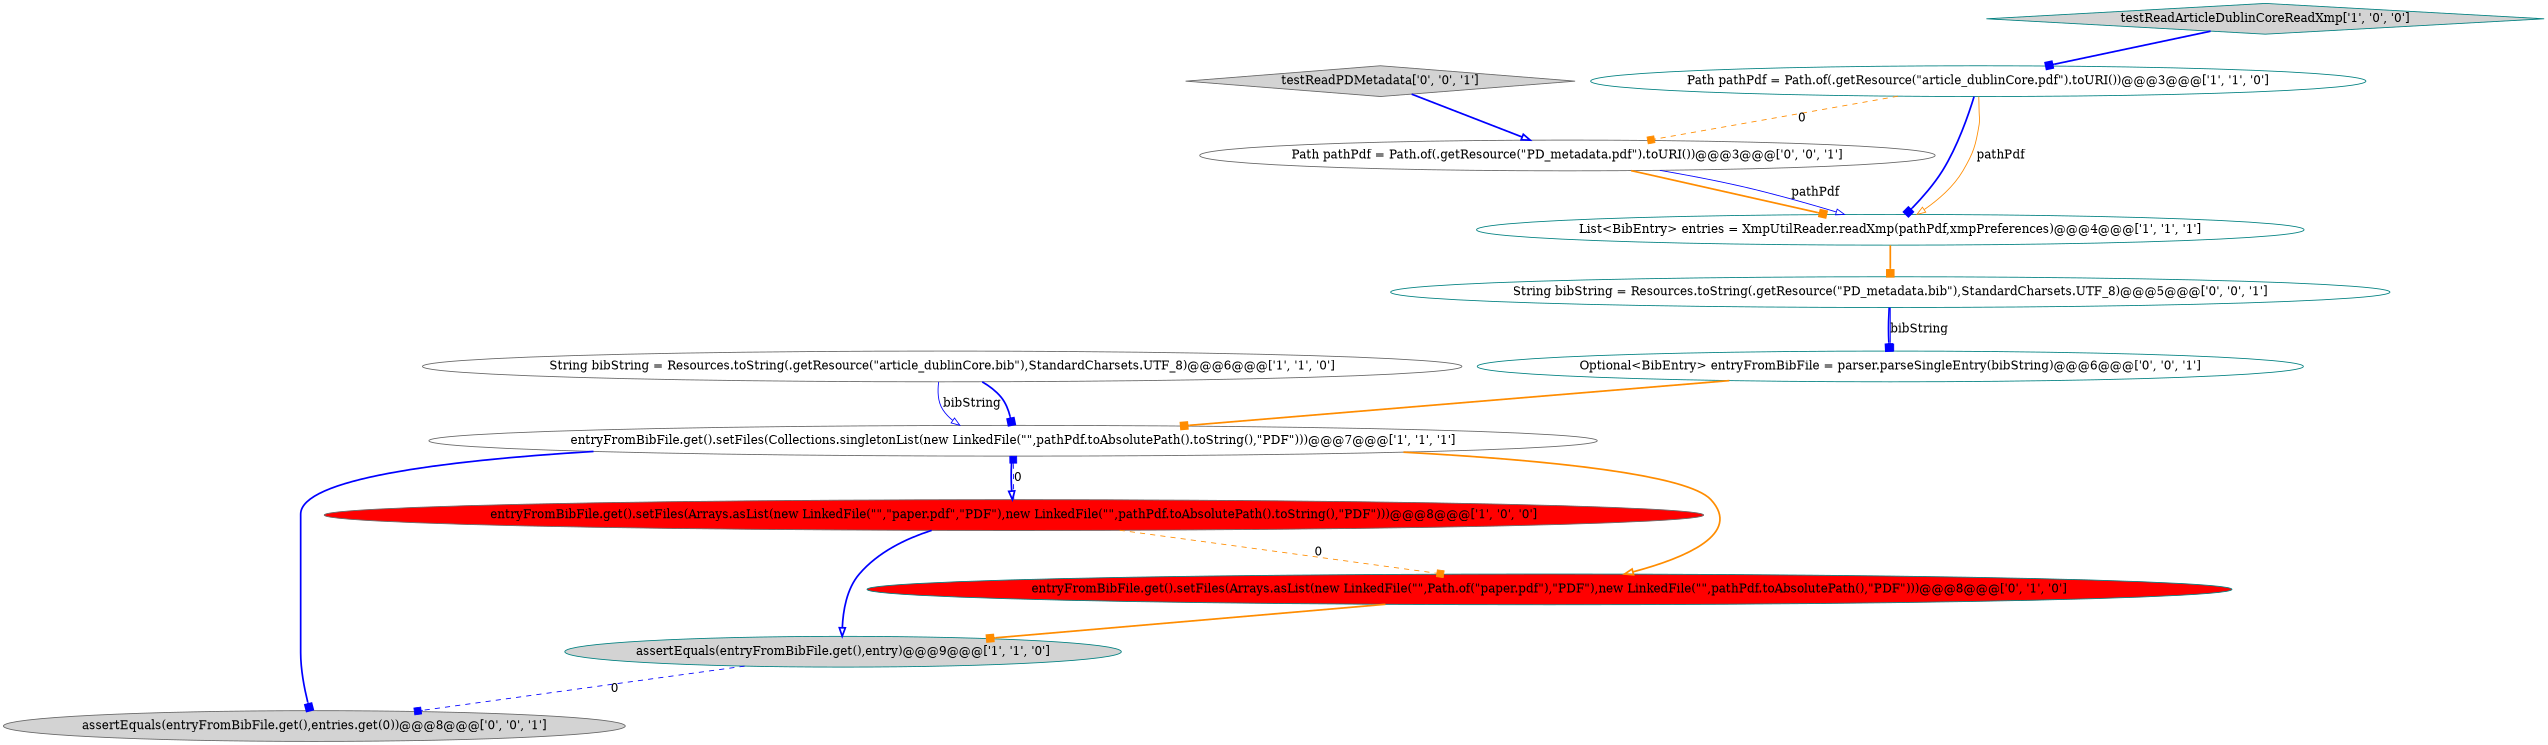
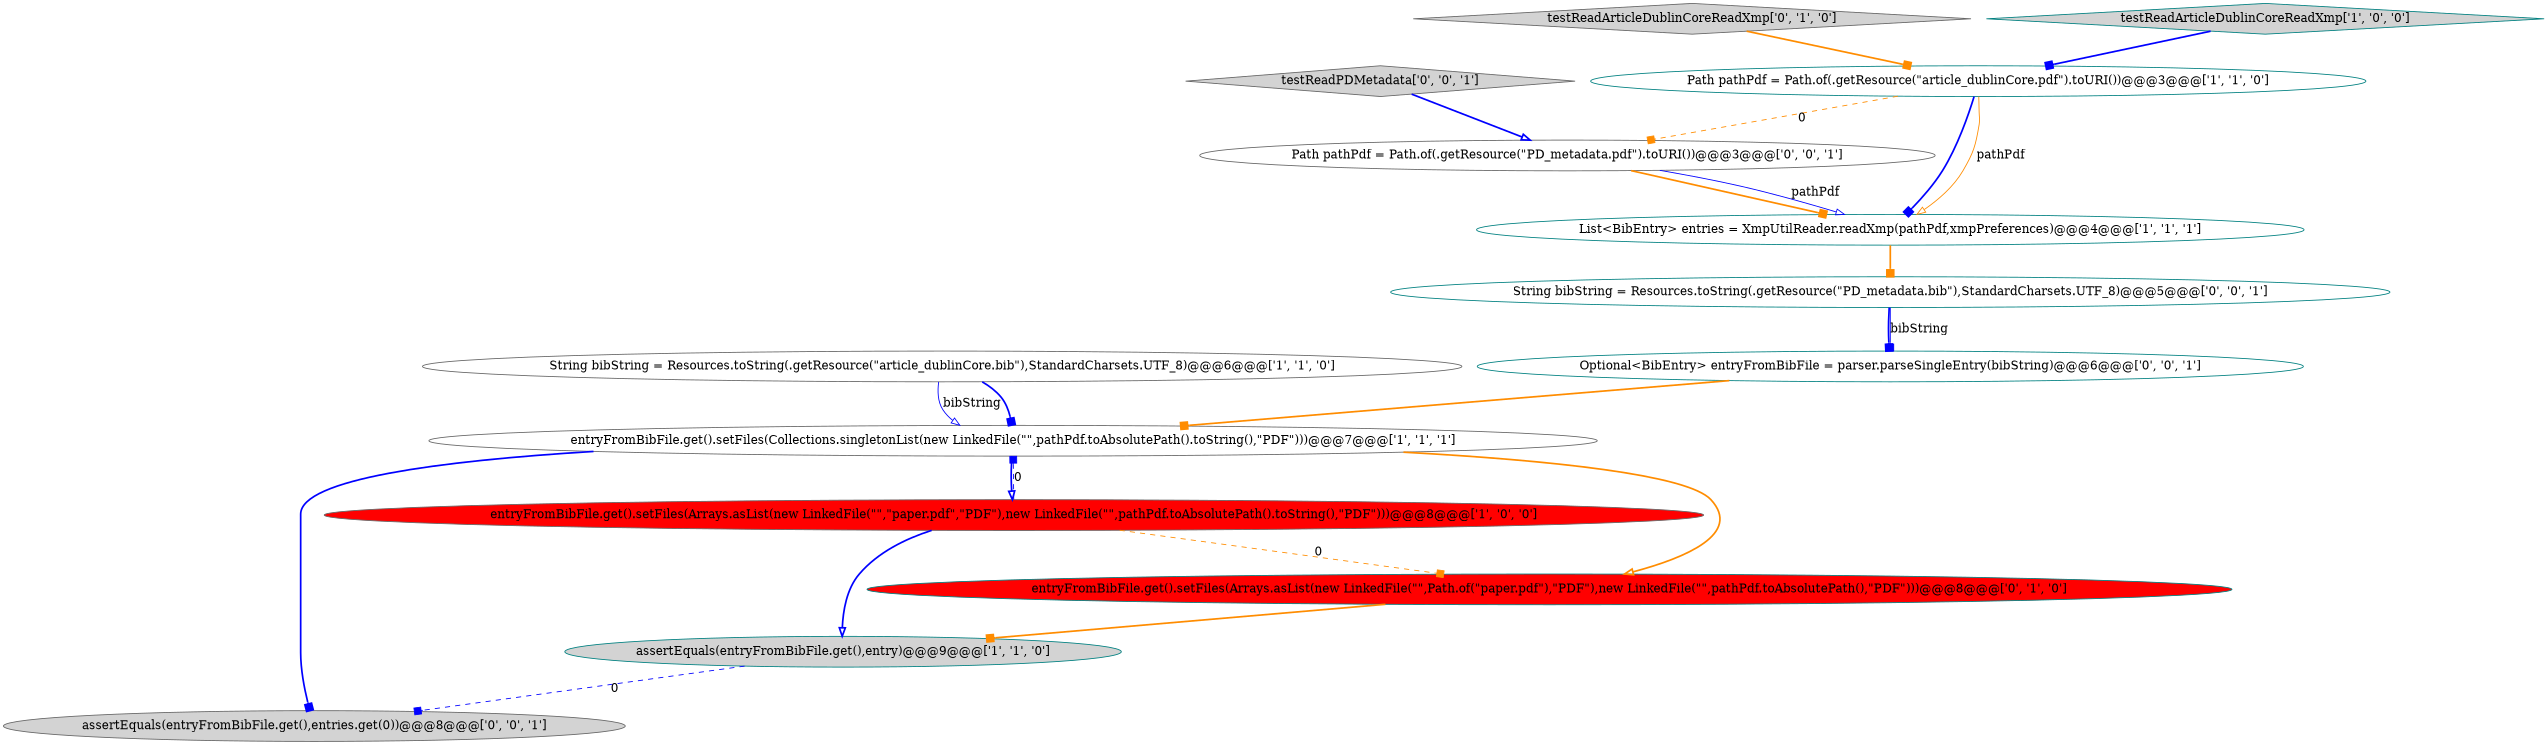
node "testReadArticleDublinCoreReadXmp['0', '1', '0']": added
